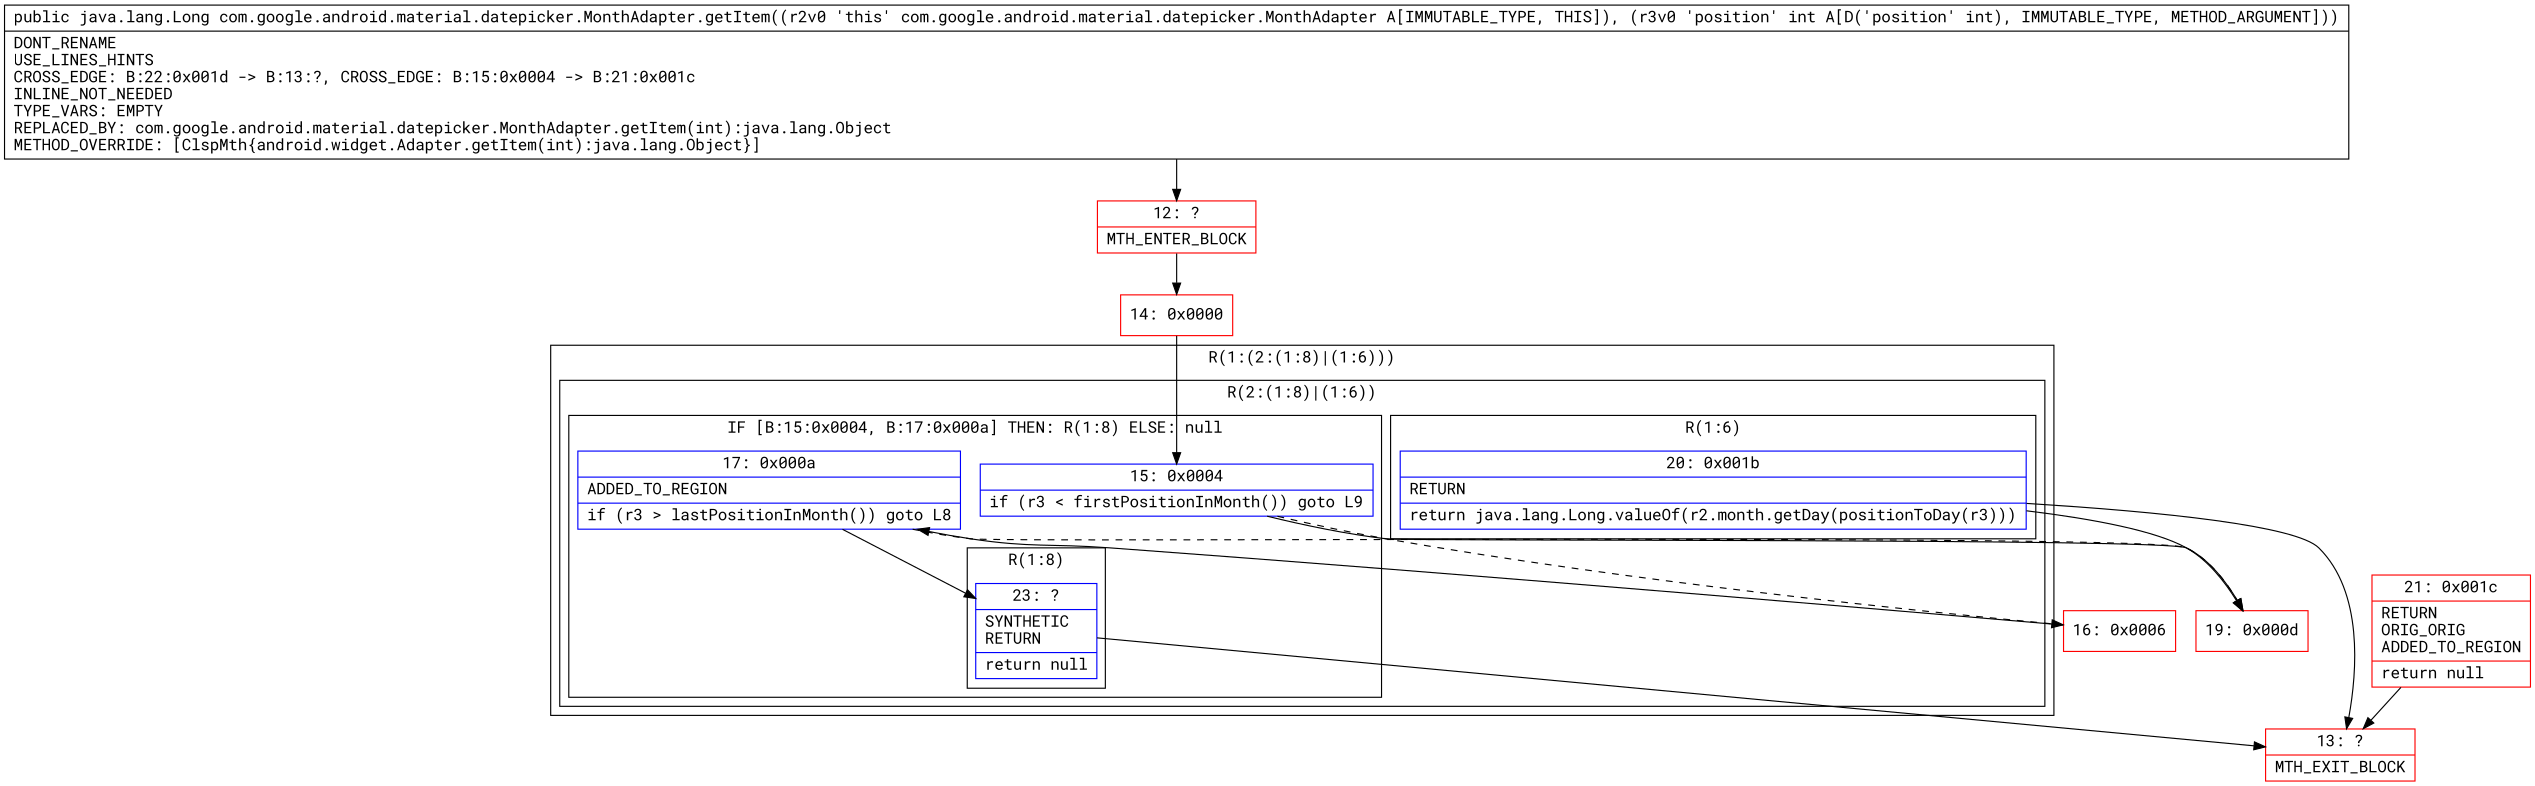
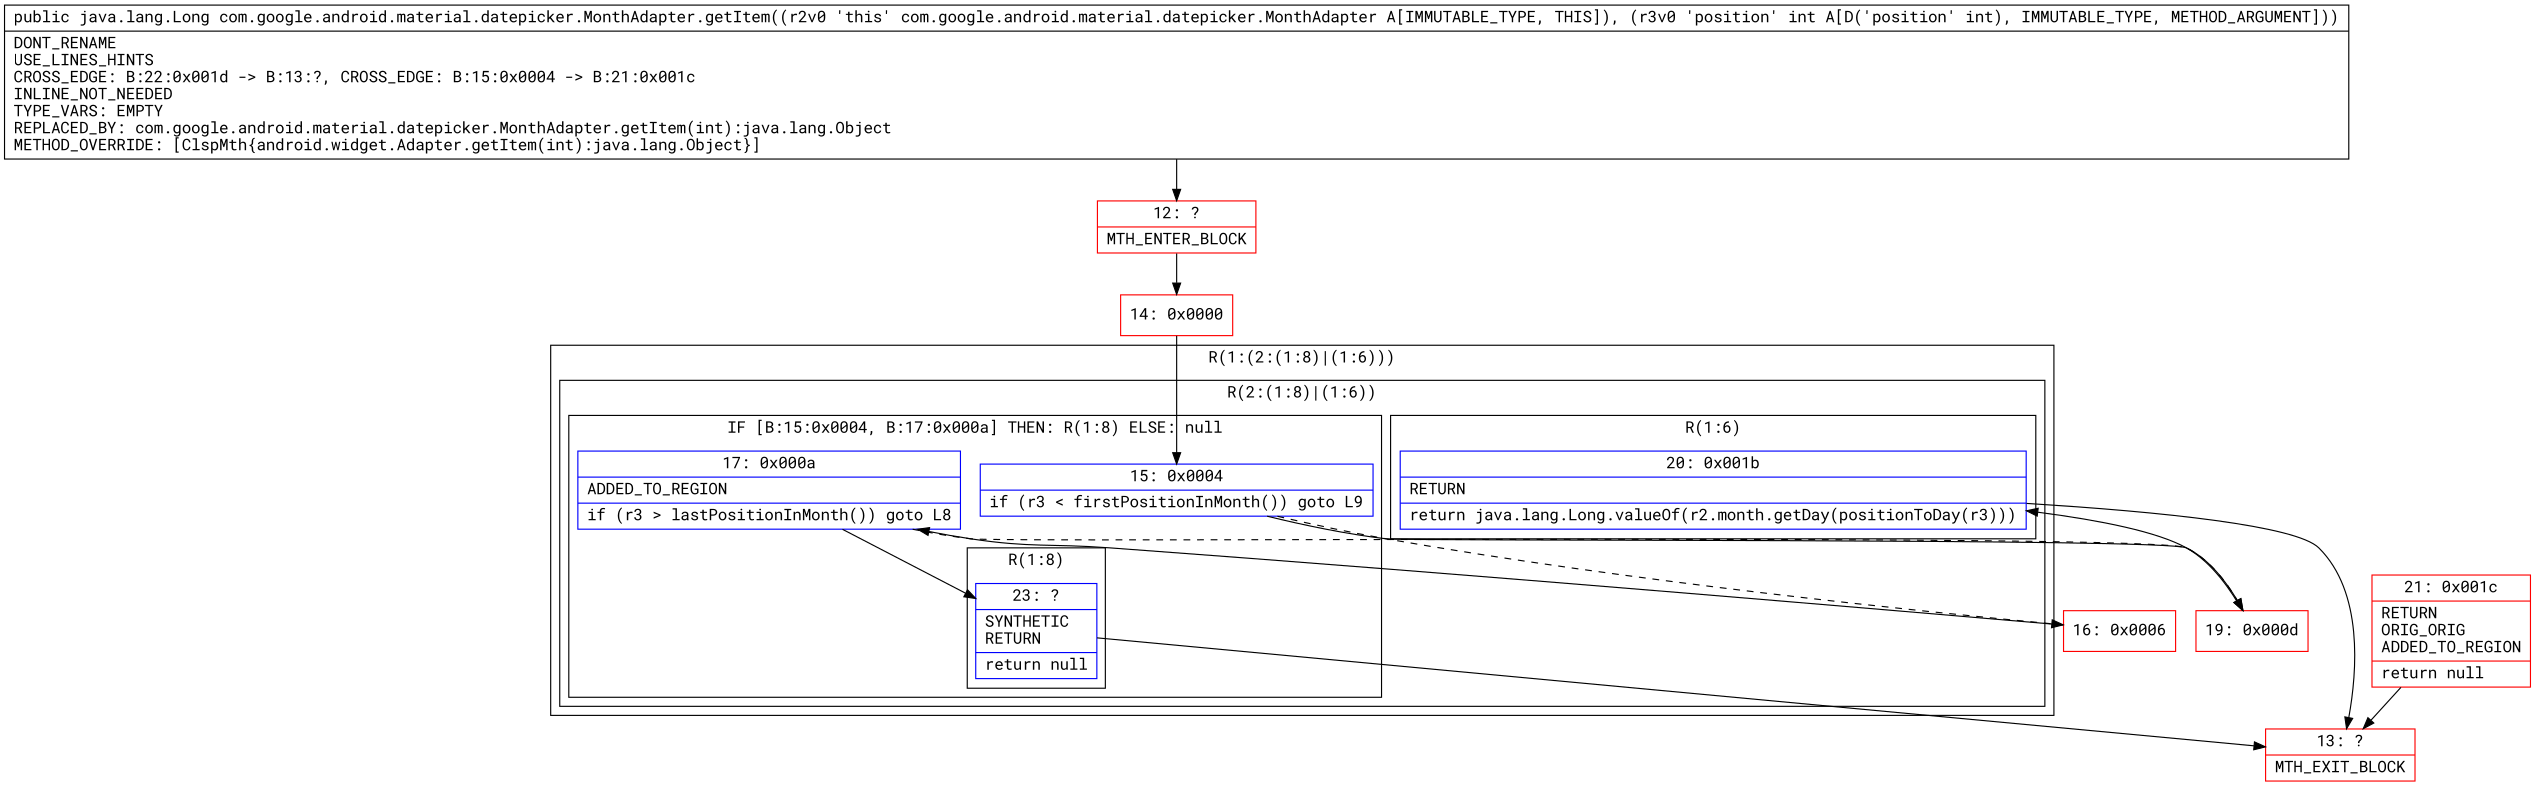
edge "20: 0x001b" -> "19: 0x000d": reversed
